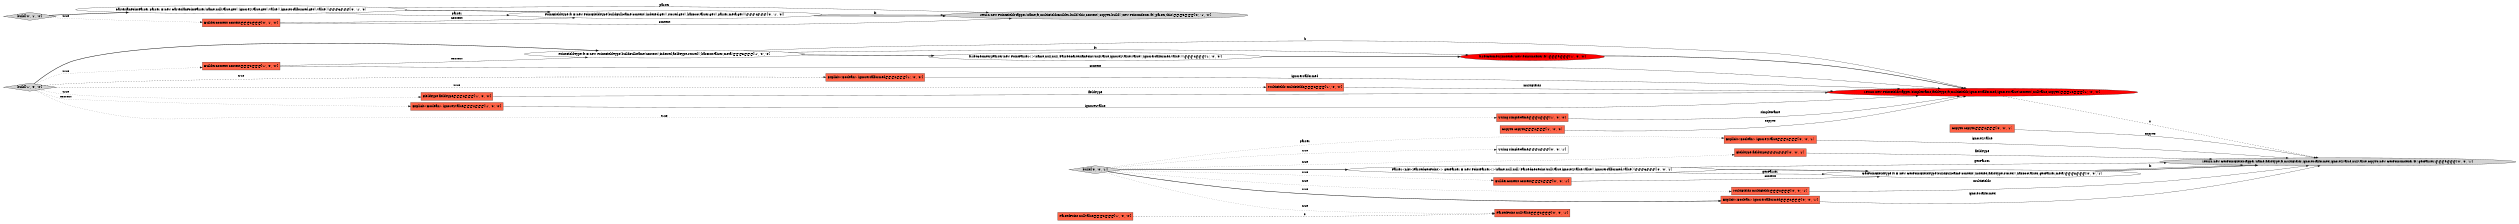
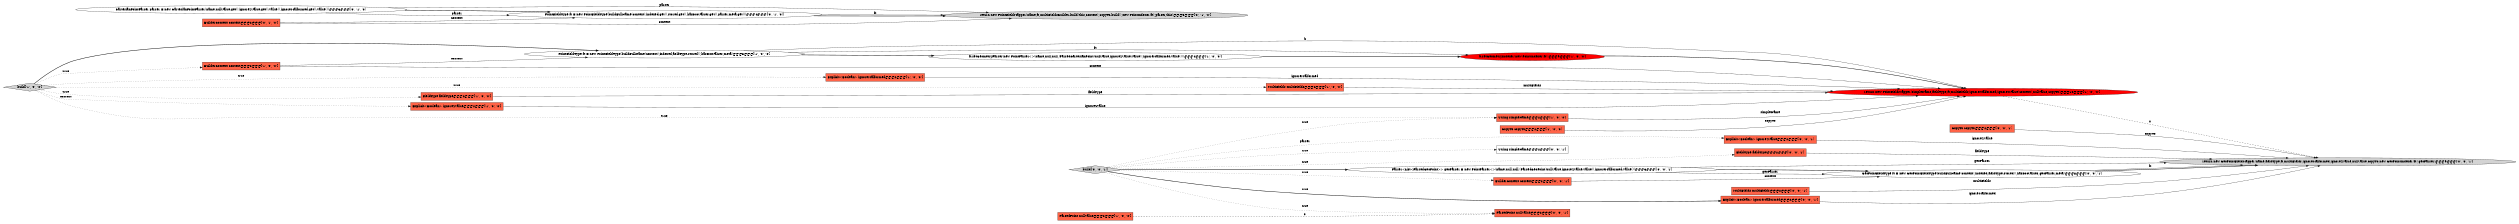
node "build['0', '1', '0']": removed
edge "build['1', '0', '0']" -> "Explicit<Boolean> ignoreMalformed@@@2@@@['1', '0', '0']": style dashed -> dotted
edge "build['1', '0', '0']" -> "MultiFields multiFields@@@2@@@['1', '0', '0']": style dashed -> dotted
edge "build['0', '0', '1']" -> "MultiFields multiFields@@@2@@@['0', '0', '1']": now "build['0', '0', '1']" -> "String simpleName@@@2@@@['1', '0', '0']"
